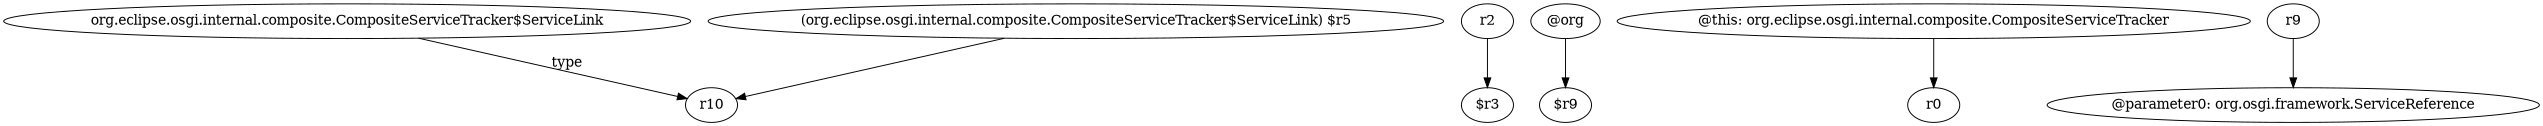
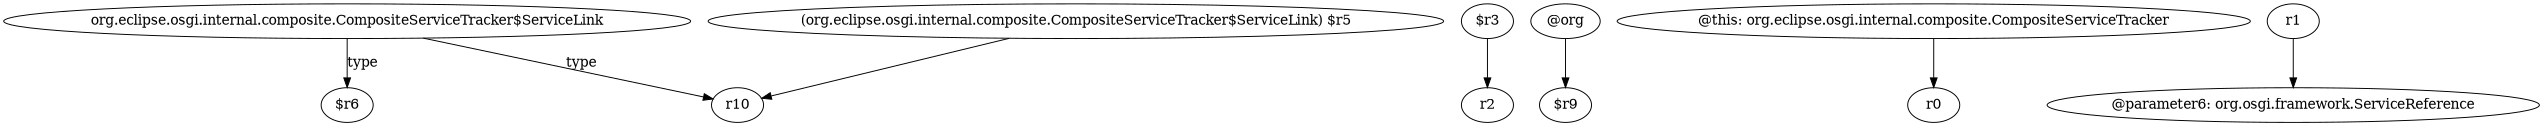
node "r9": label "r9" -> "r1"
edge "r2" -> "$r3": reversed
node "$r6": added
node "@parameter0: org.osgi.framework.ServiceReference": label "@parameter0: org.osgi.framework.ServiceReference" -> "@parameter6: org.osgi.framework.ServiceReference"
